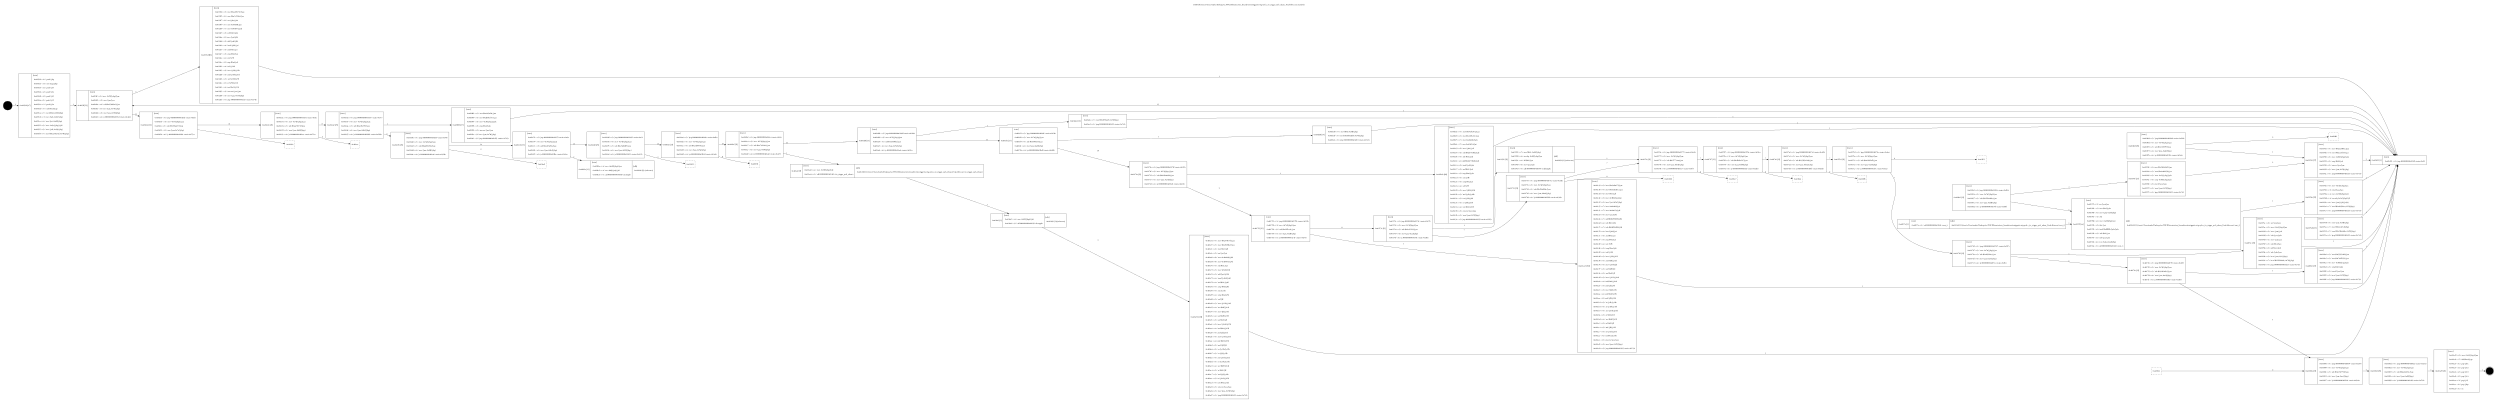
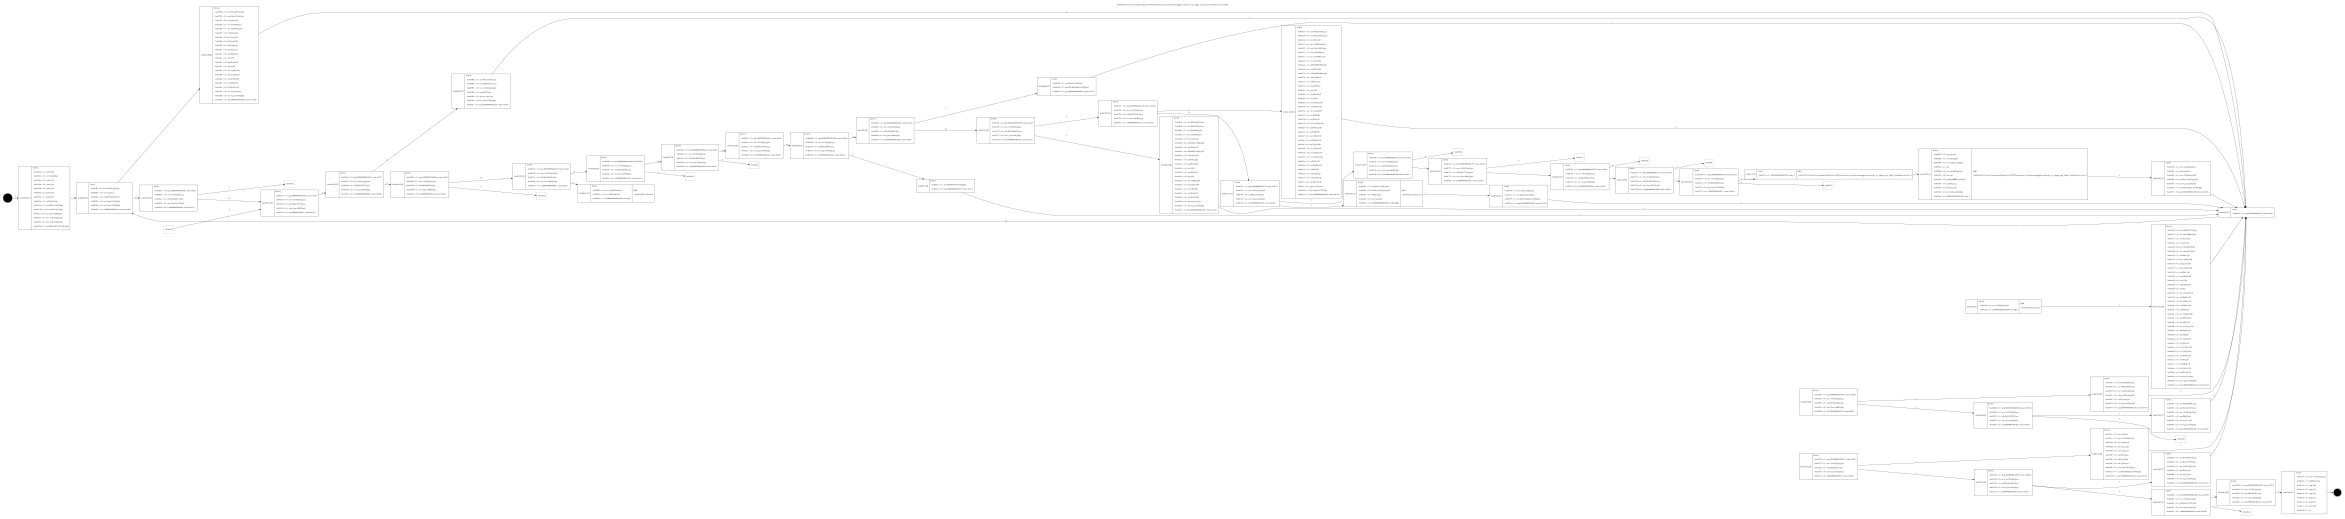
edge "0x40162c [22]" -> "0x401cee": reversed
edge "0x401931 [23]" -> "0x40176e [25]": now "0x401931 [23]" -> "0x401948 [23]"
edge "0x40195f [27]" -> "0x401916 [27]": now "0x40195f [27]" -> "0x401d13 [5]"
node "0x401a40 [9]": removed
edge "0x40184f [25]" -> "0x40197f [44]": now "0x40184f [25]" -> "0x401868 [25]"
edge "0x4017b9 [25]" -> "0x4017d2 [25]": now "0x4017b9 [25]" -> "0x40197a [5]"
edge "0x401b16" -> "0x401804 [25]": reversed
